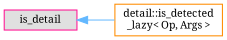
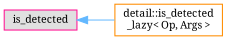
node "is_detail": label "is_detail" -> "is_detected"
